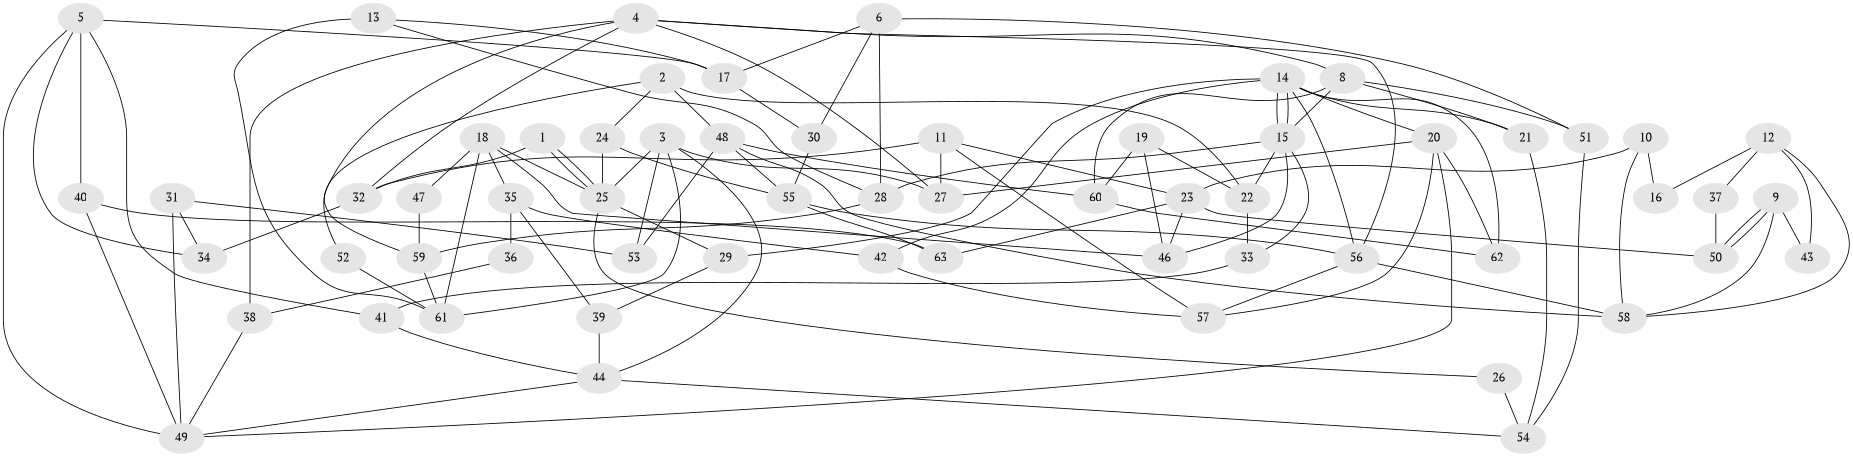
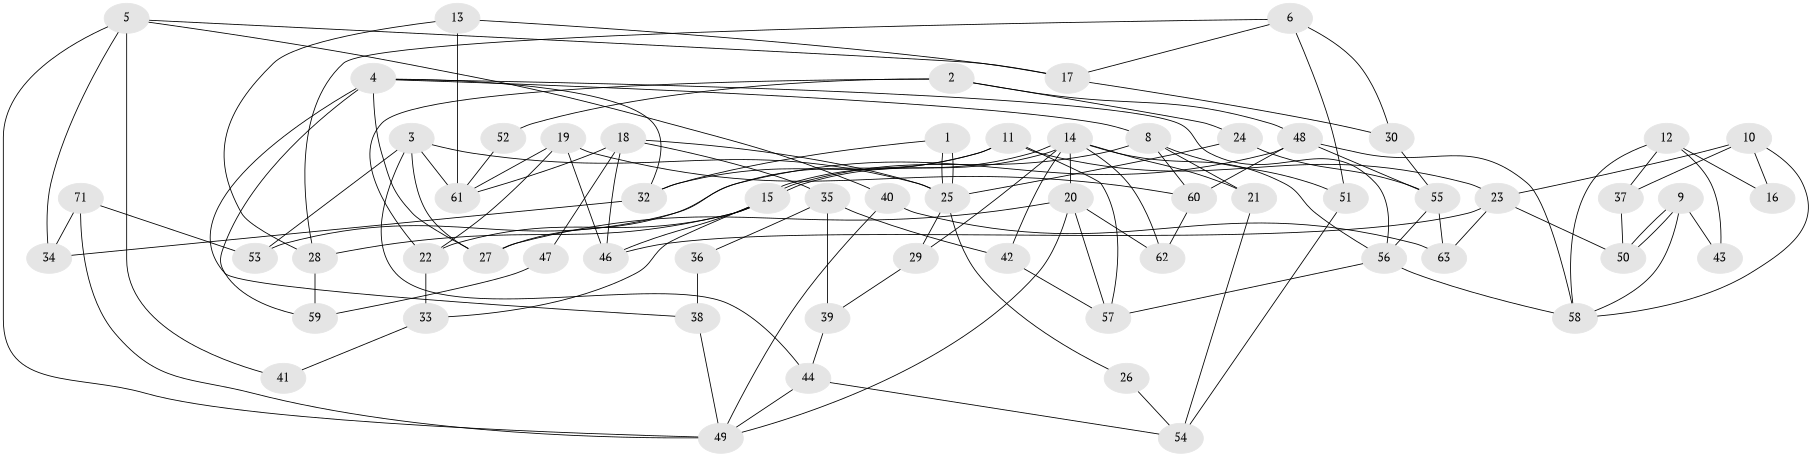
edge "10" -- "37": added
node "31": label "31" -> "71"
edge "59" -- "61": now "19" -- "61"
edge "41" -- "44": removed
